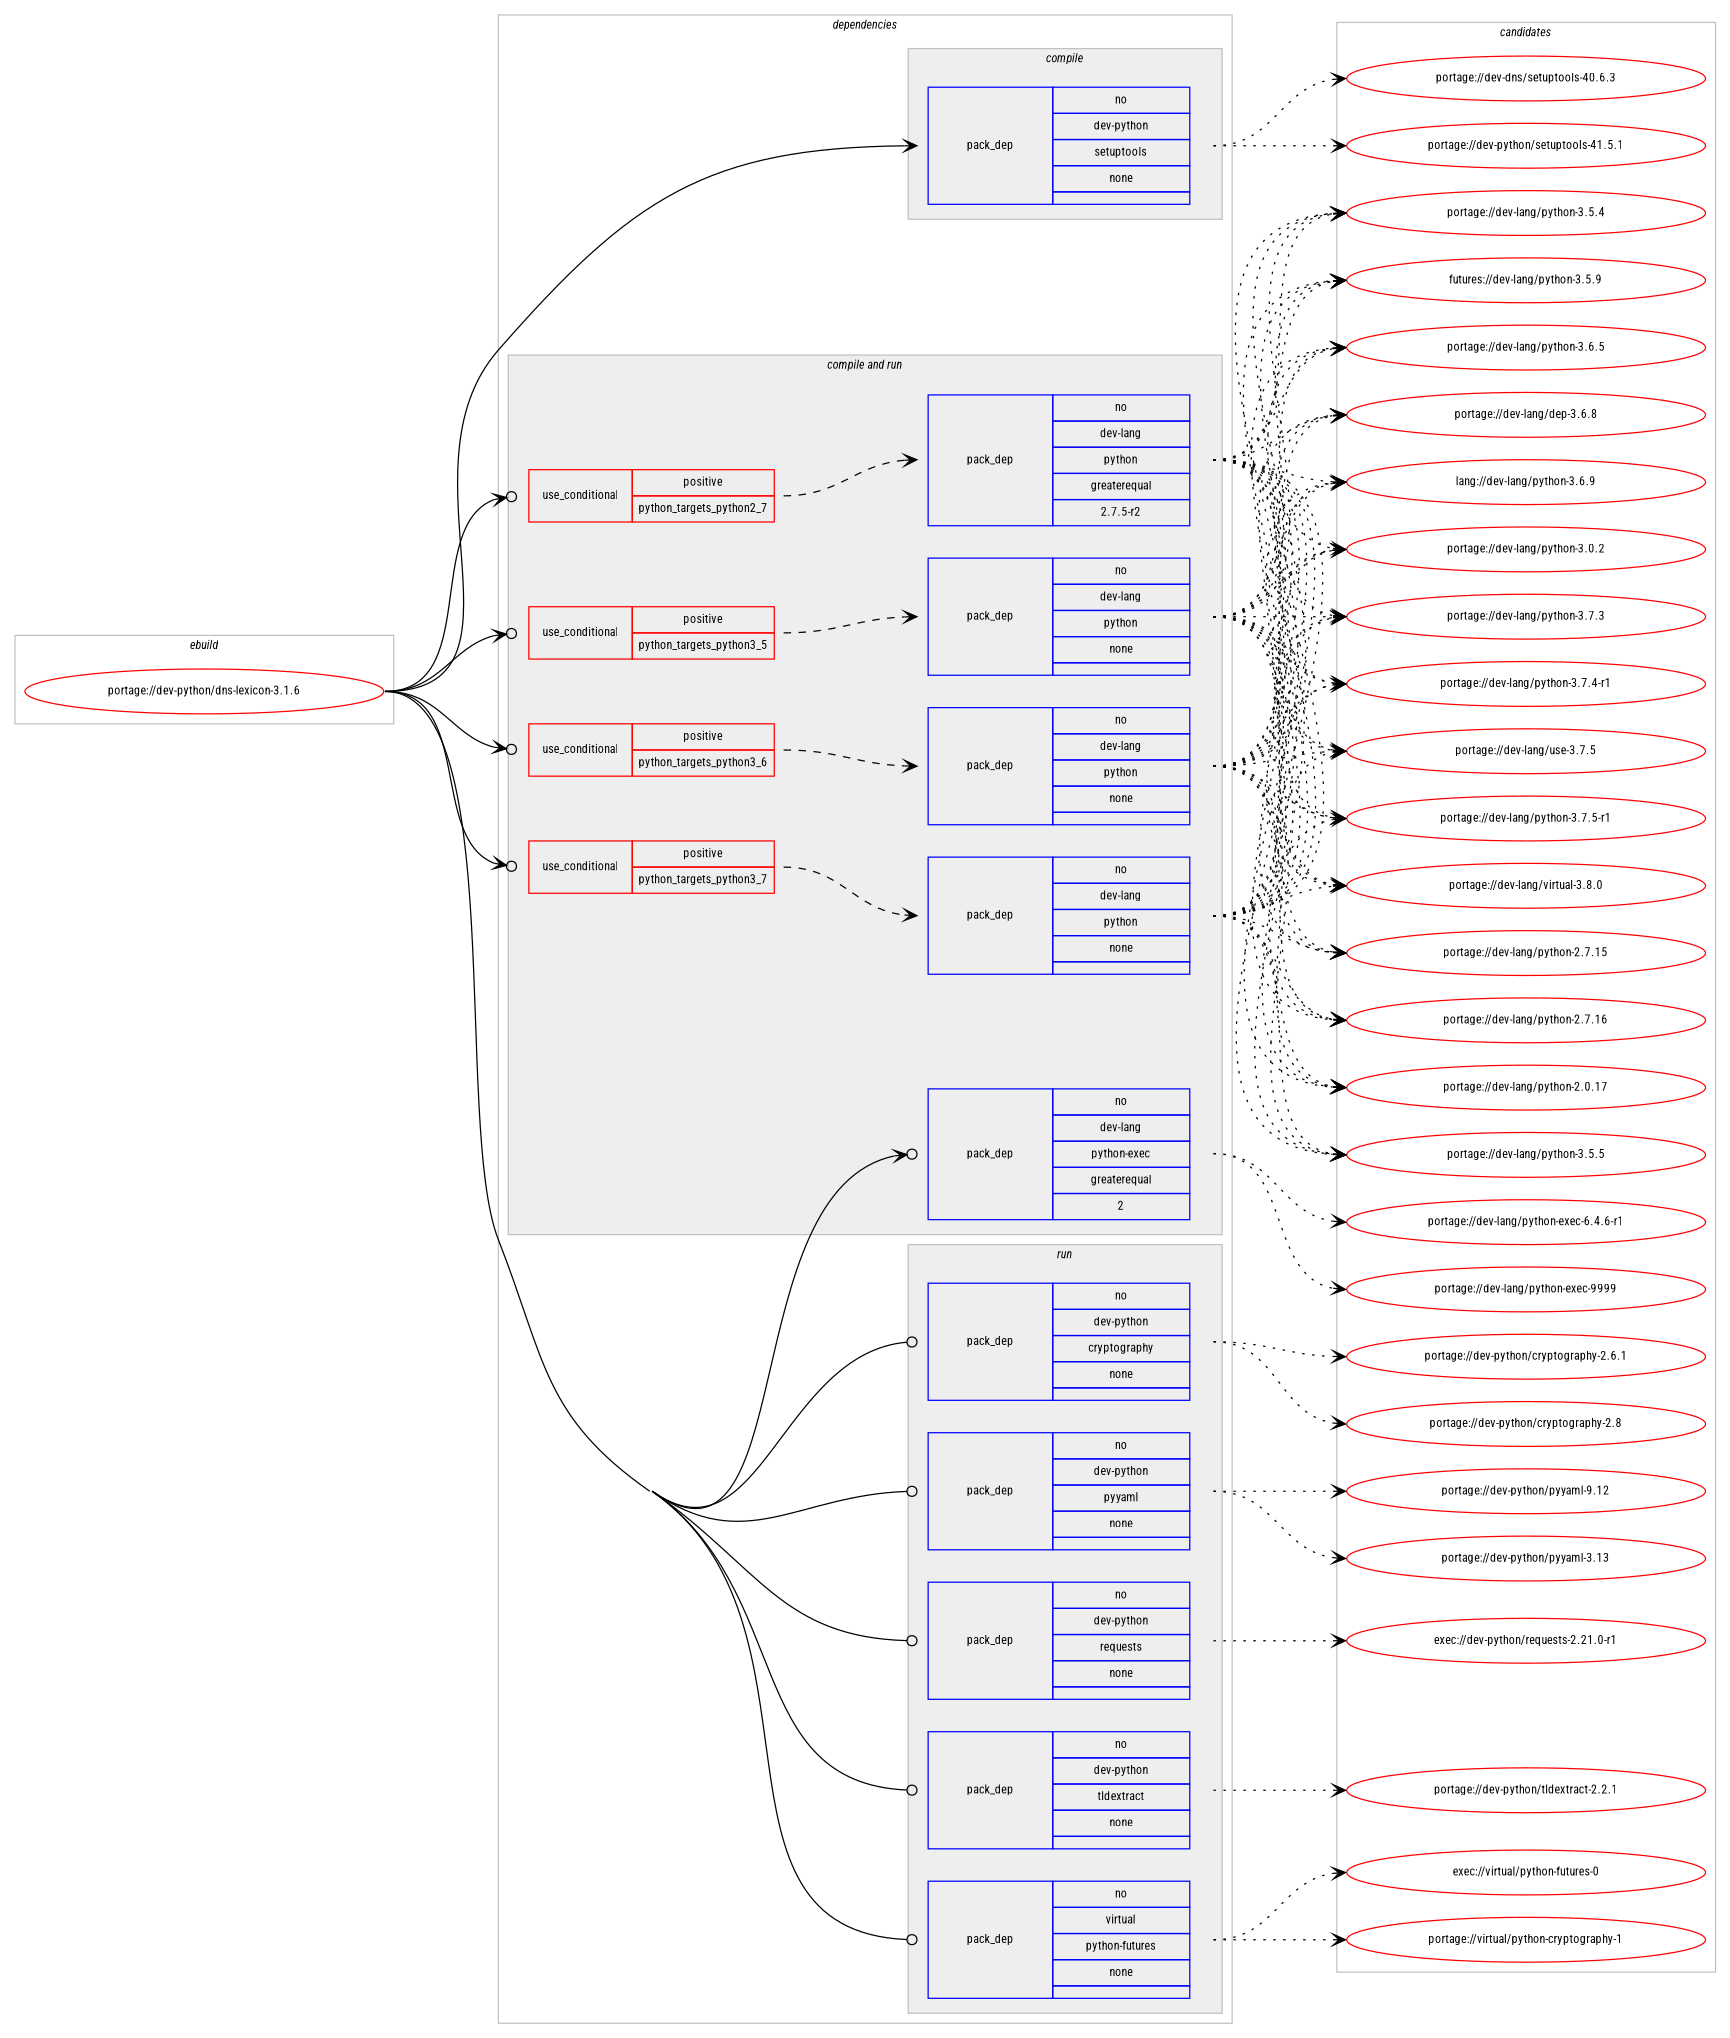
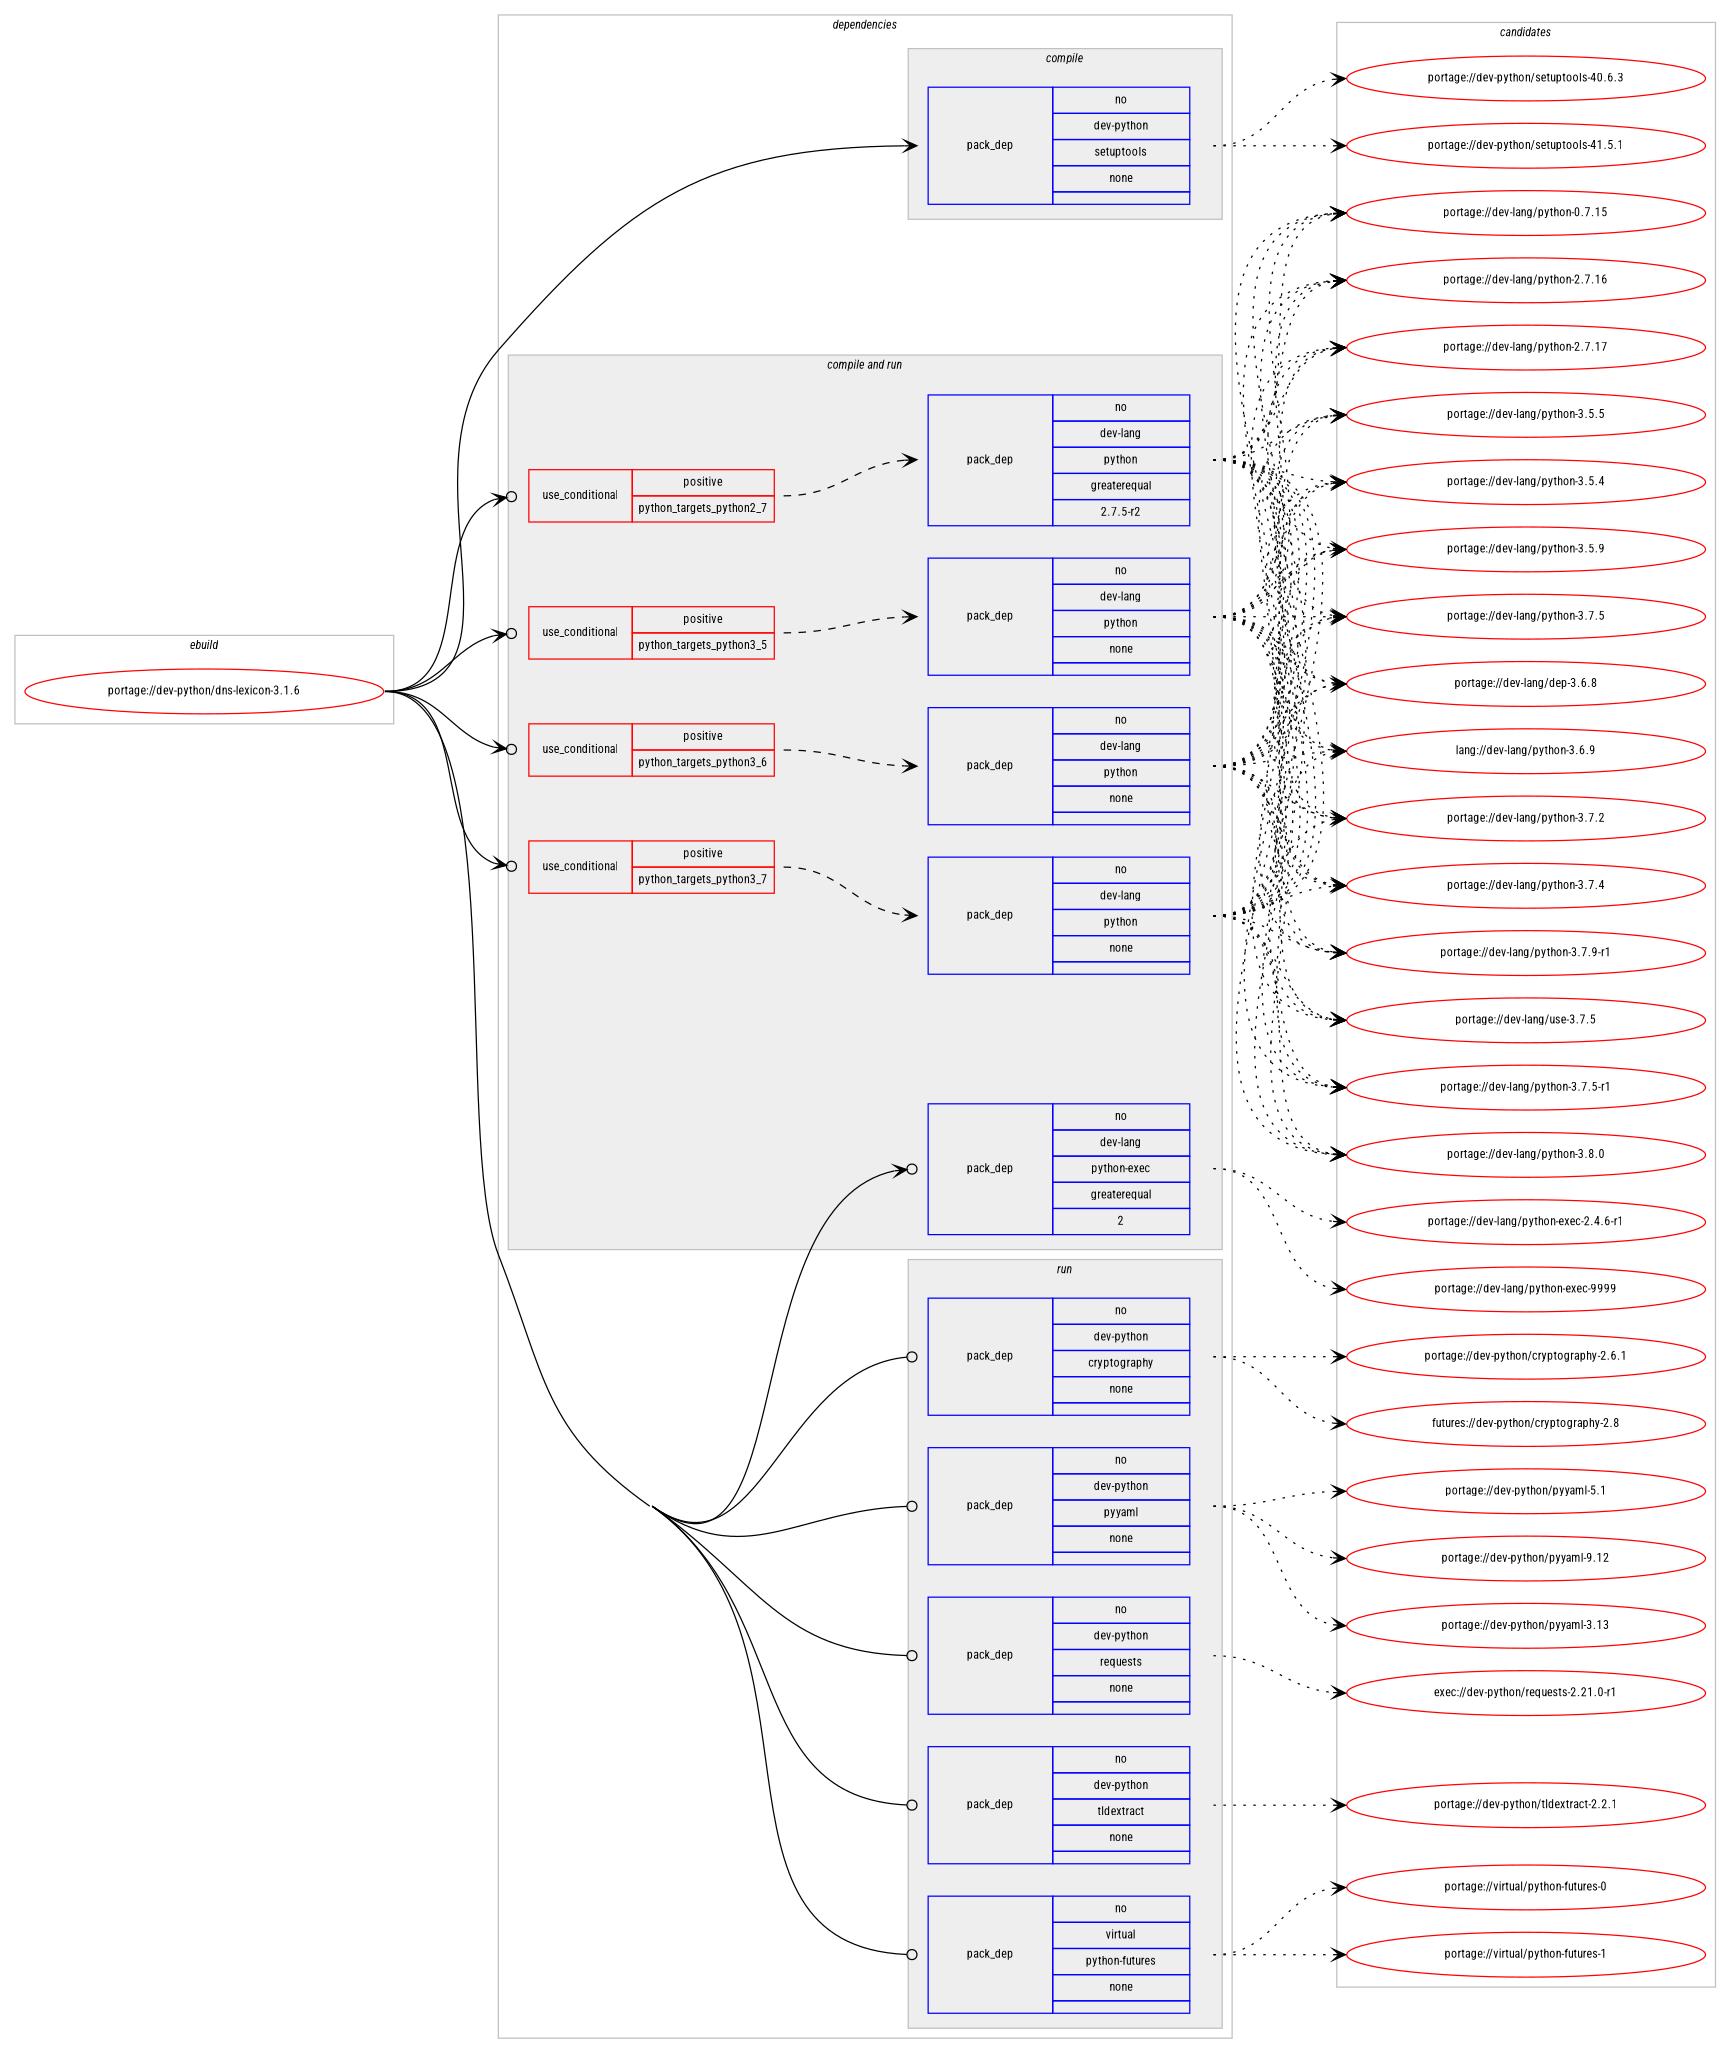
node "portage://dev-dns/setuptools-40.6.3": label "portage://dev-dns/setuptools-40.6.3" -> "portage://dev-python/setuptools-40.6.3"
node "futures://dev-lang/python-3.5.9": label "futures://dev-lang/python-3.5.9" -> "portage://dev-lang/python-3.5.9"
node "portage://dev-lang/python-3.6.5": label "portage://dev-lang/python-3.6.5" -> "portage://dev-lang/python-3.7.5"
node "portage://dev-lang/python-3.0.2": label "portage://dev-lang/python-3.0.2" -> "portage://dev-lang/python-3.7.2"
node "portage://dev-lang/python-3.7.3": label "portage://dev-lang/python-3.7.3" -> "portage://dev-lang/python-3.7.4"
node "portage://dev-lang/python-3.7.4-r1": label "portage://dev-lang/python-3.7.4-r1" -> "portage://dev-lang/python-3.7.9-r1"
node "portage://dev-lang/virtual-3.8.0": label "portage://dev-lang/virtual-3.8.0" -> "portage://dev-lang/python-3.8.0"
node "portage://dev-lang/python-2.7.15": label "portage://dev-lang/python-2.7.15" -> "portage://dev-lang/python-0.7.15"
node "portage://dev-lang/python-2.0.17": label "portage://dev-lang/python-2.0.17" -> "portage://dev-lang/python-2.7.17"
node "portage://dev-lang/python-exec-6.4.6-r1": label "portage://dev-lang/python-exec-6.4.6-r1" -> "portage://dev-lang/python-exec-2.4.6-r1"
node "portage://dev-python/cryptography-2.8": label "portage://dev-python/cryptography-2.8" -> "futures://dev-python/cryptography-2.8"
node "portage://dev-python/pyyaml-5.1": added
node "exec://virtual/python-futures-0": label "exec://virtual/python-futures-0" -> "portage://virtual/python-futures-0"
node "portage://virtual/python-cryptography-1": label "portage://virtual/python-cryptography-1" -> "portage://virtual/python-futures-1"
